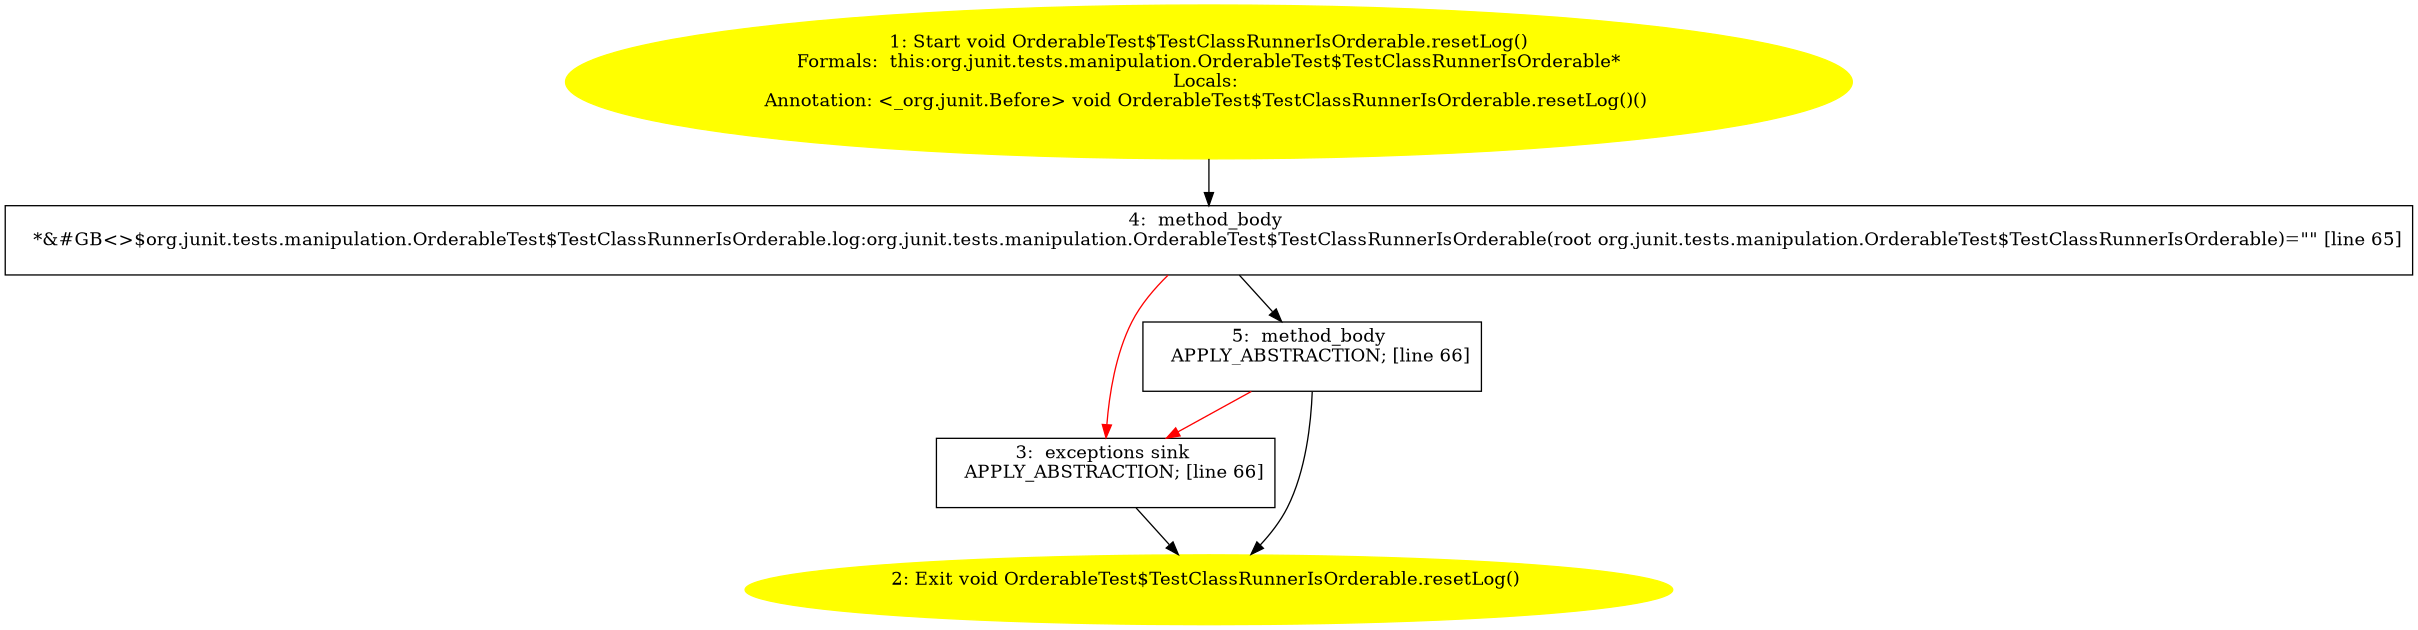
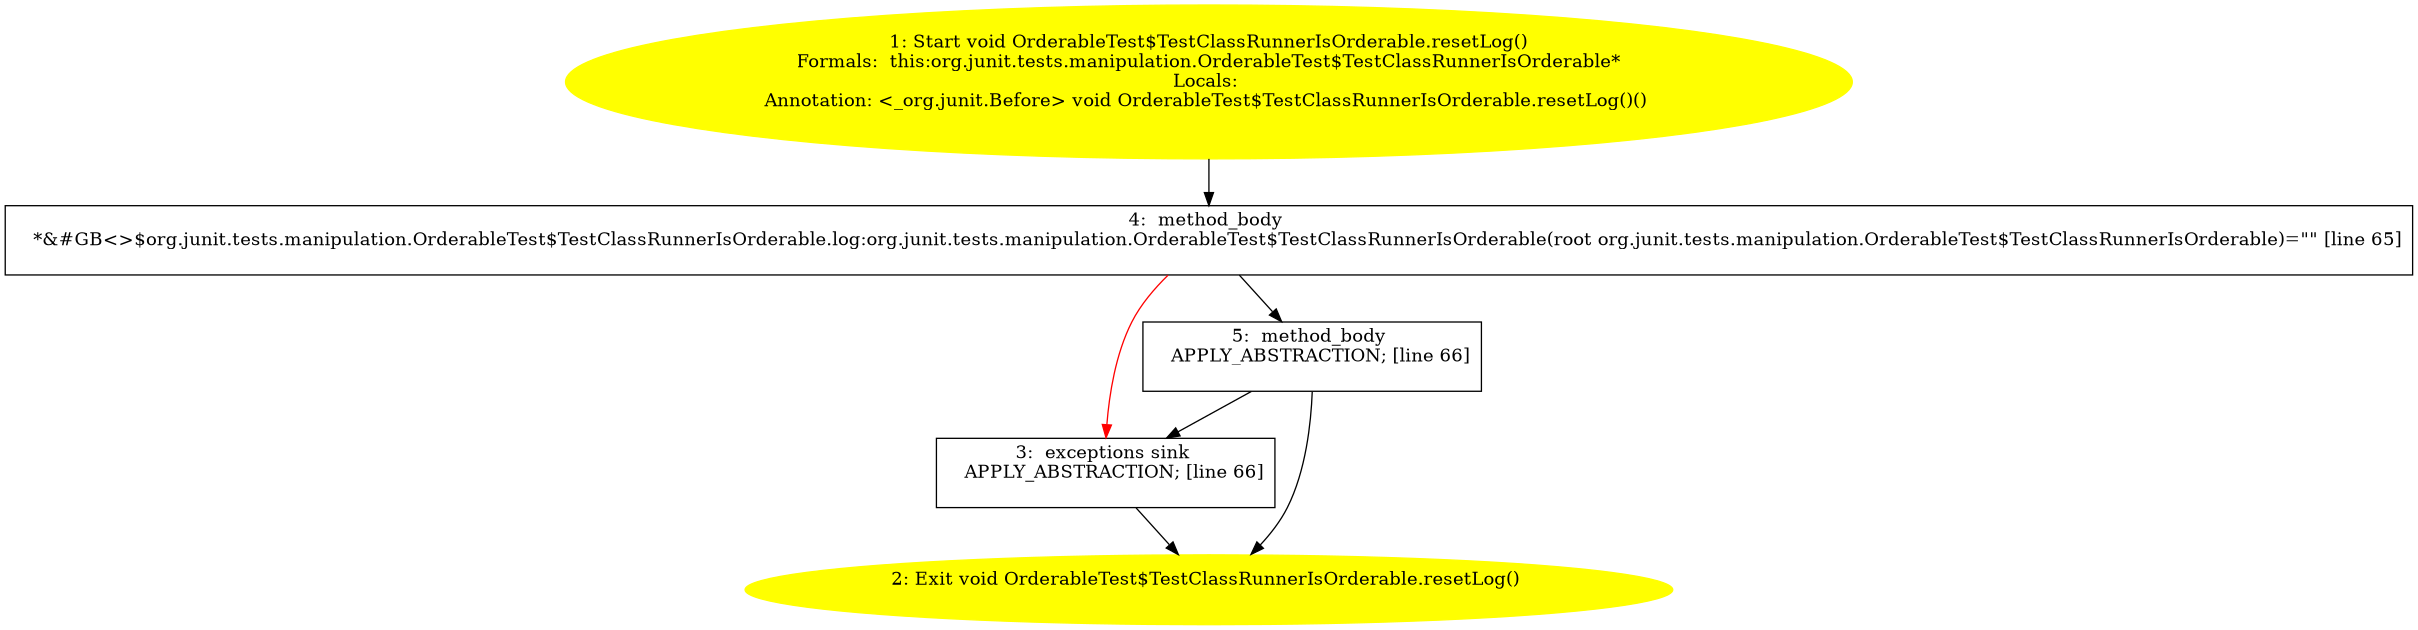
edge "5:  method_body APPLY_ABSTRACTION; [line 66]" -> "3:  exceptions sink APPLY_ABSTRACTION; [line 66]": color red -> black
